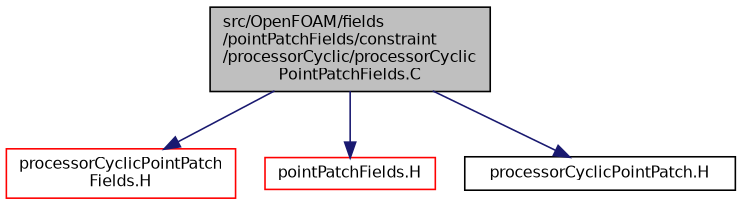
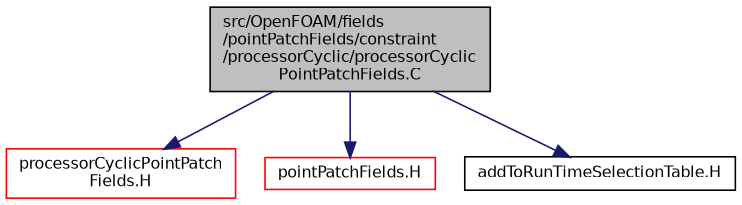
node "processorCyclicPointPatch.H": label "processorCyclicPointPatch.H" -> "addToRunTimeSelectionTable.H"
